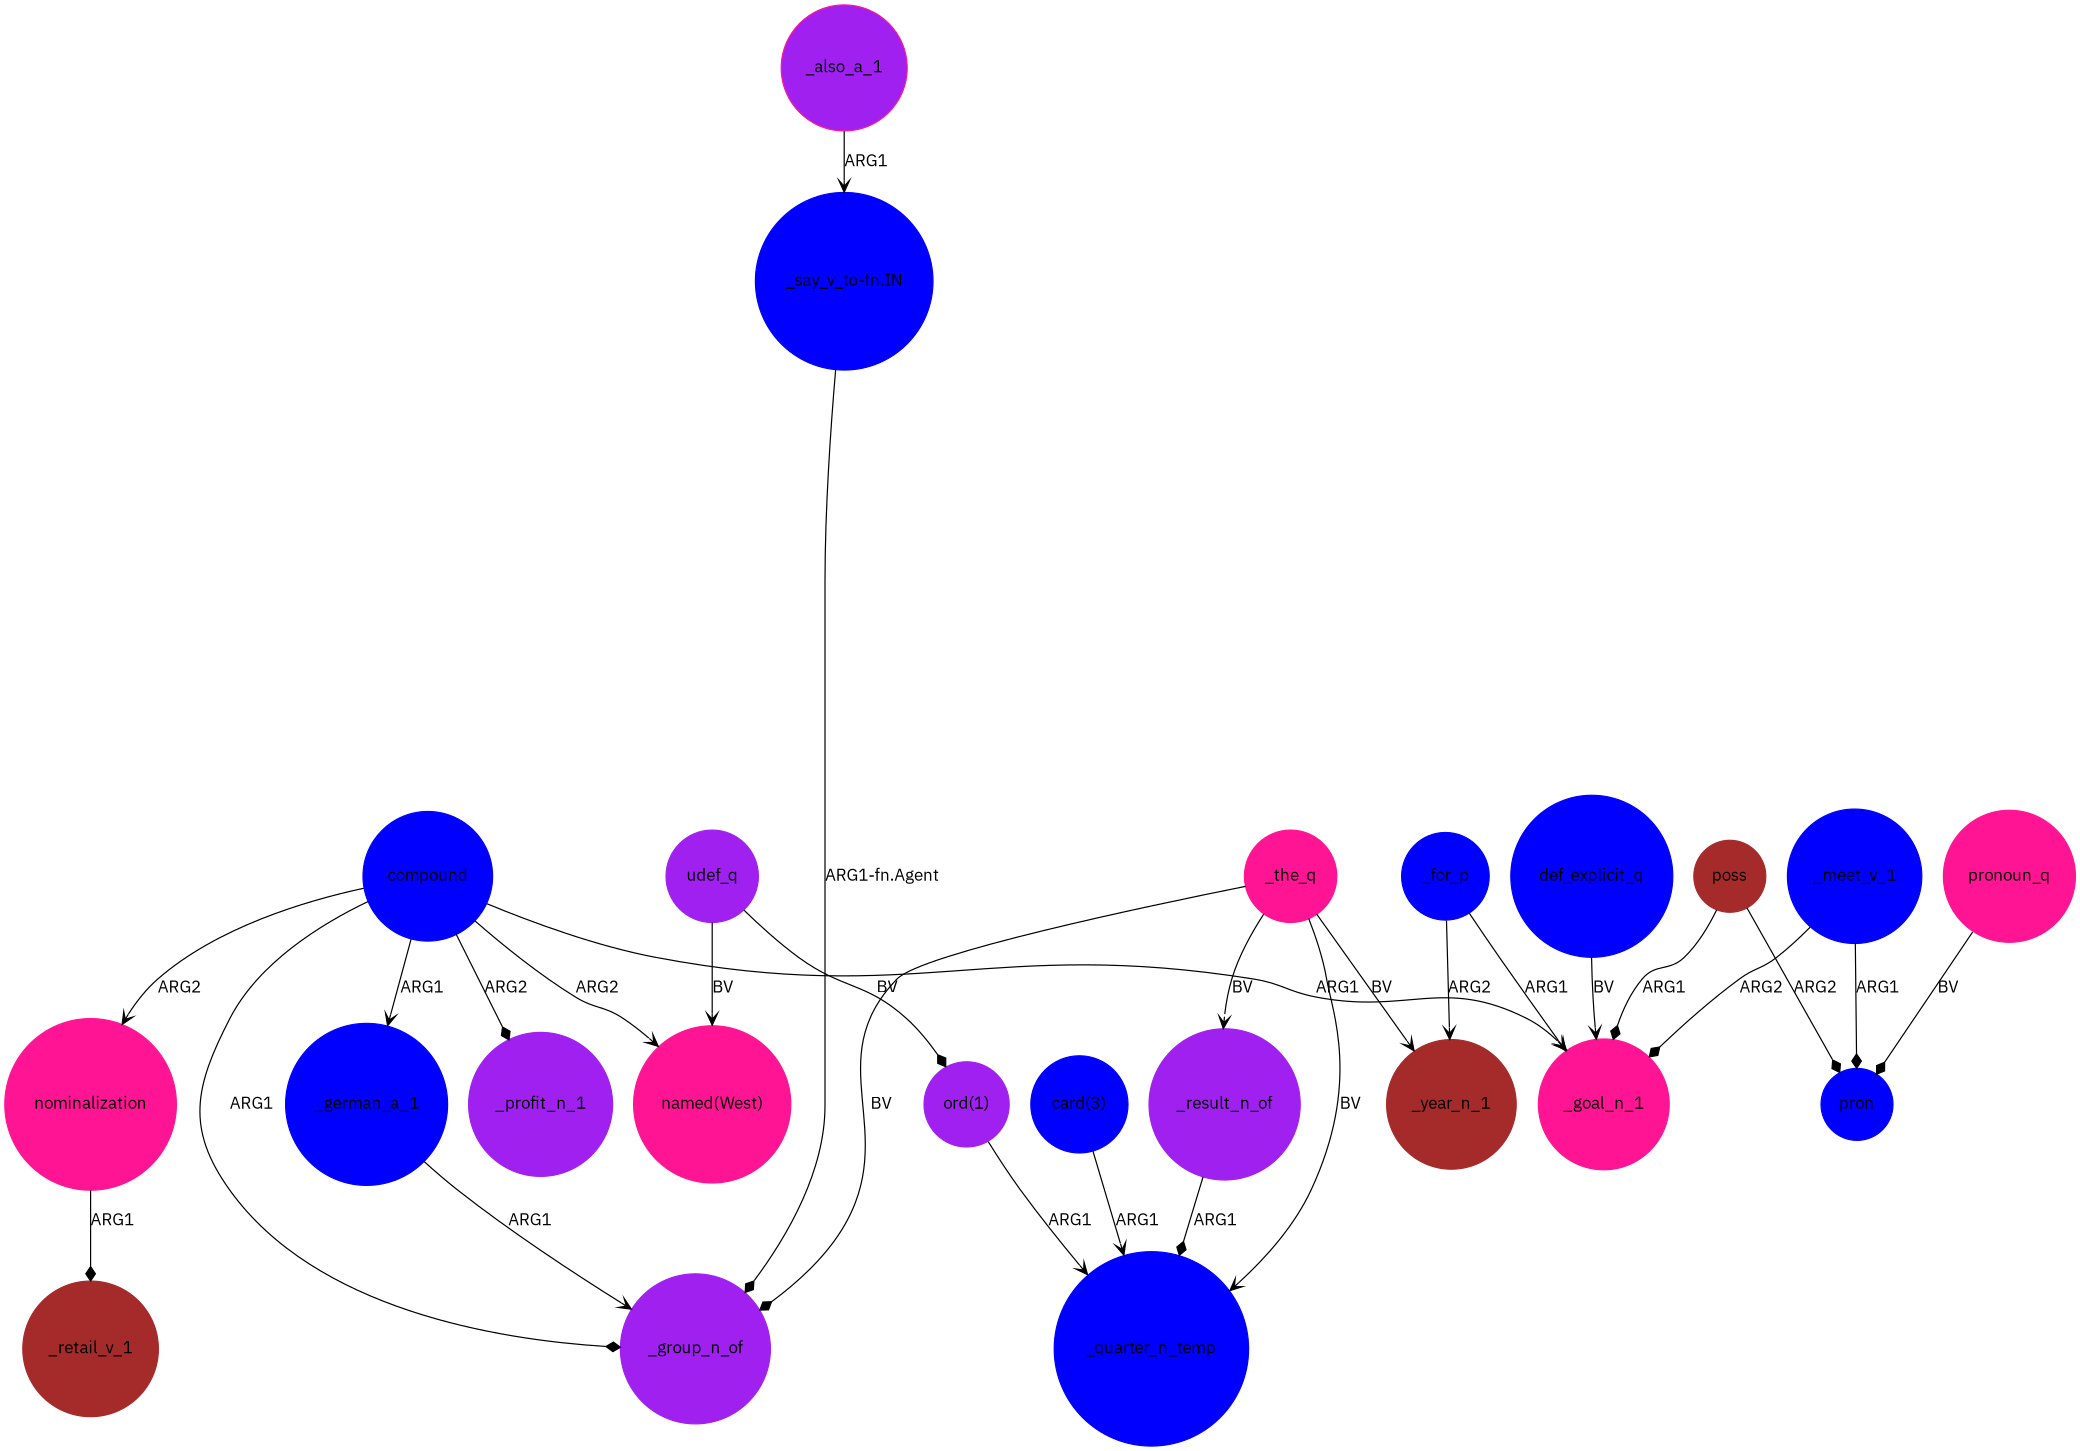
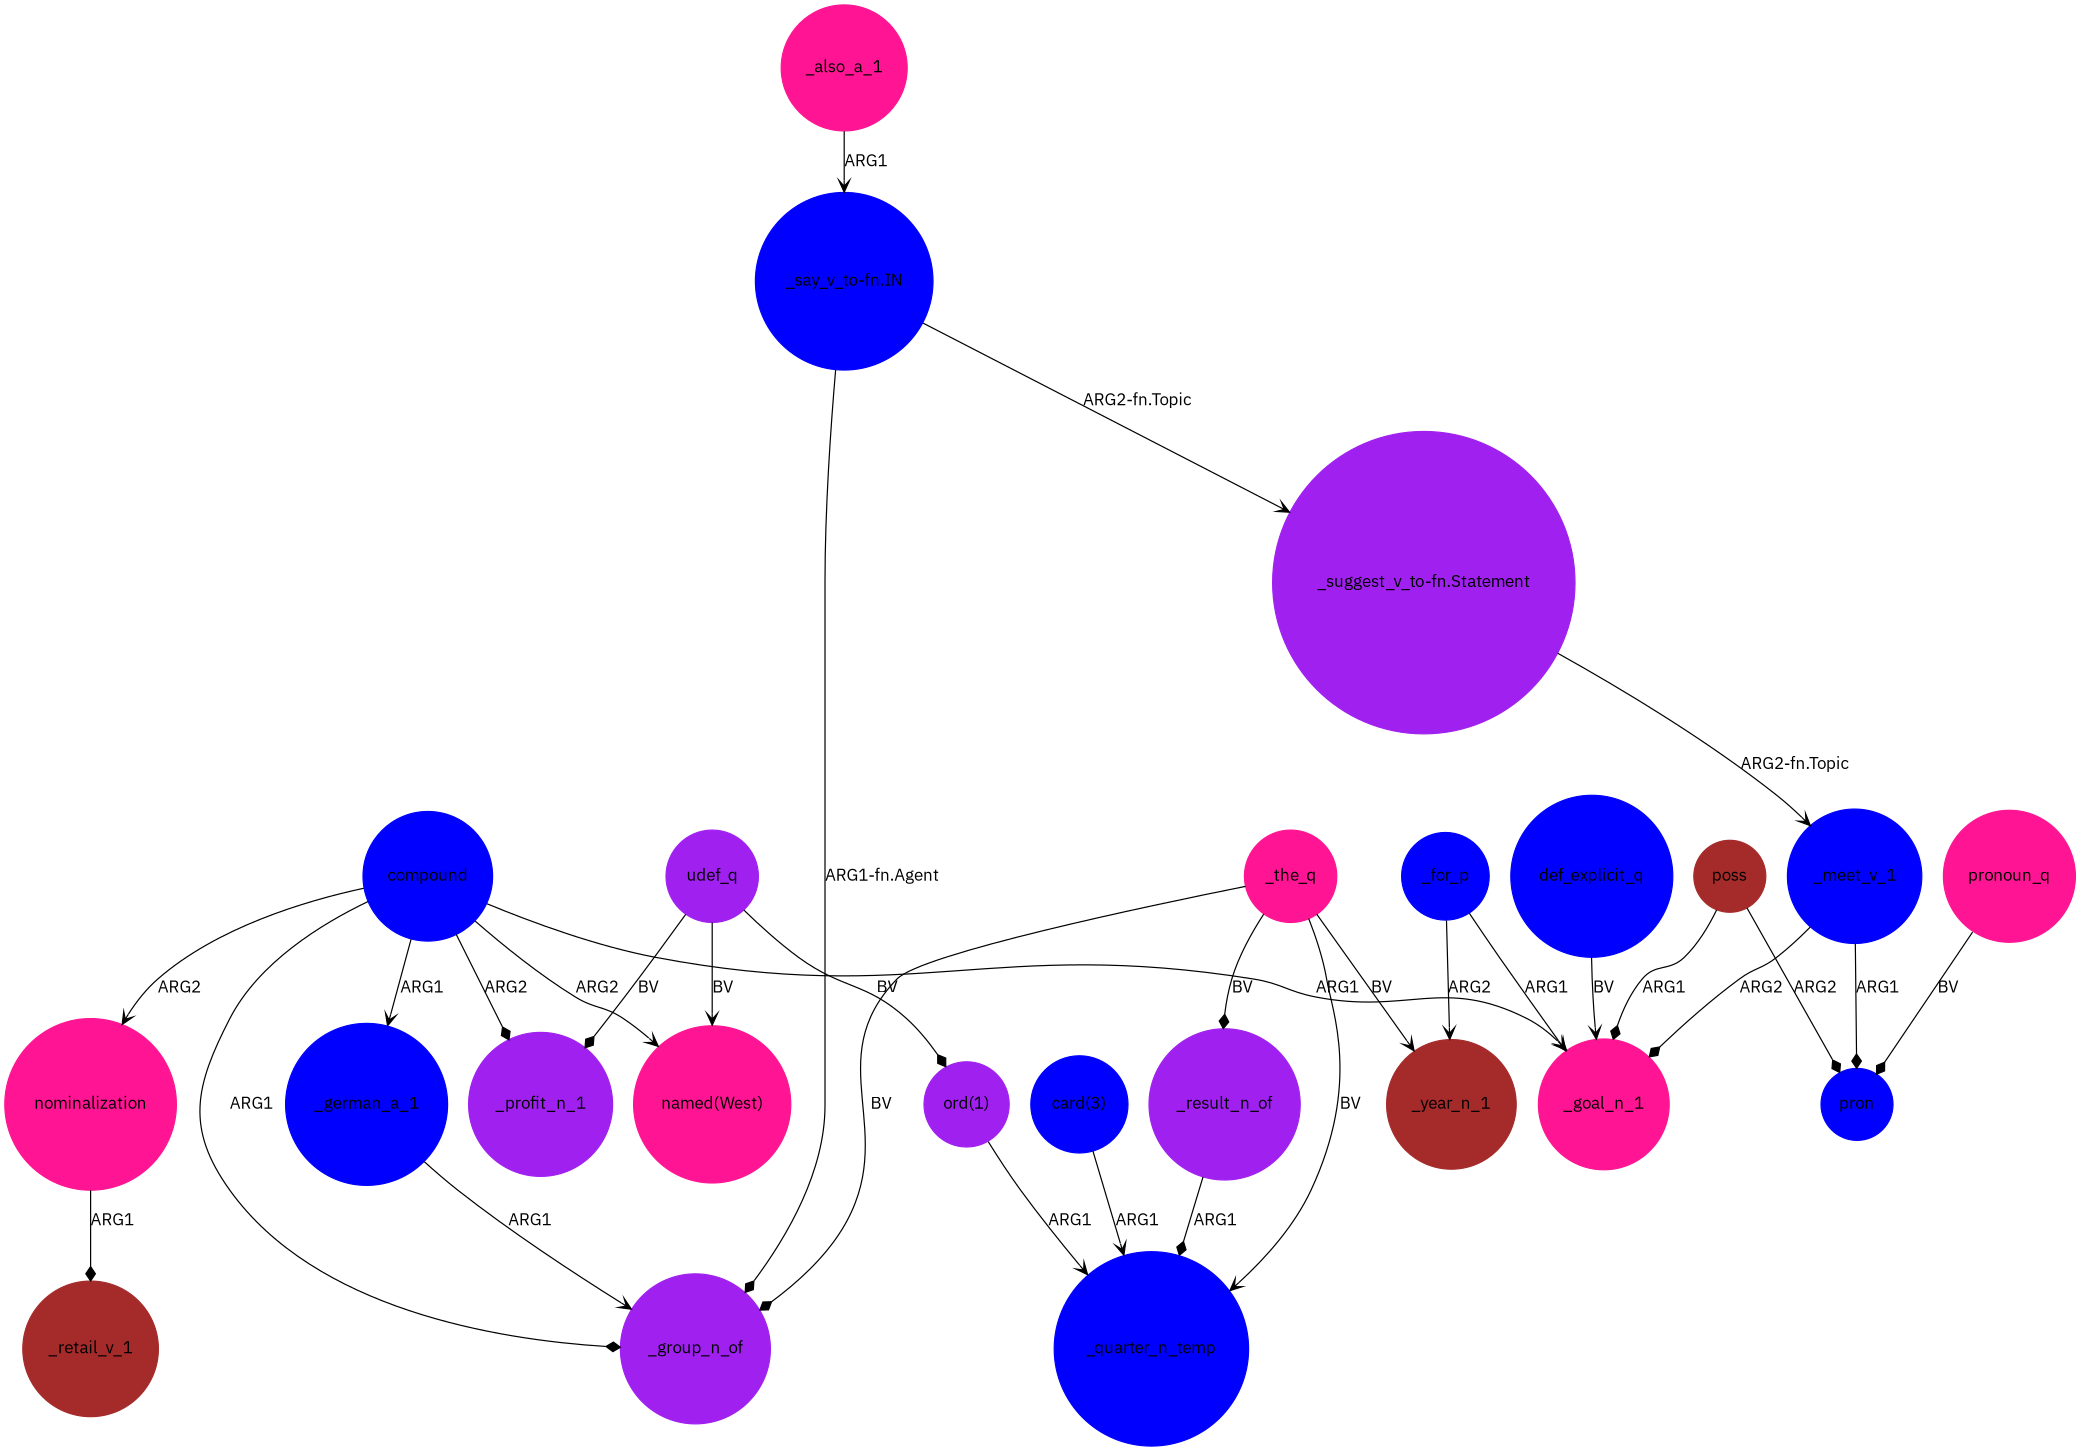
node "_also_a_1": fillcolor purple -> deeppink
node "_suggest_v_to-fn.Statement": added
edge "_the_q" -> "_result_n_of": arrowhead vee -> diamond
edge "udef_q" -> "_profit_n_1": added, label "BV"
